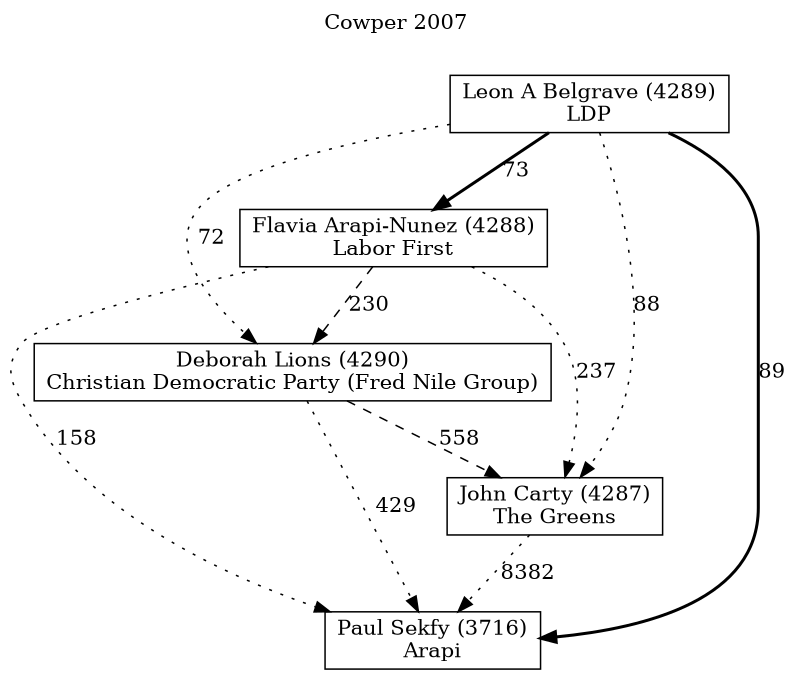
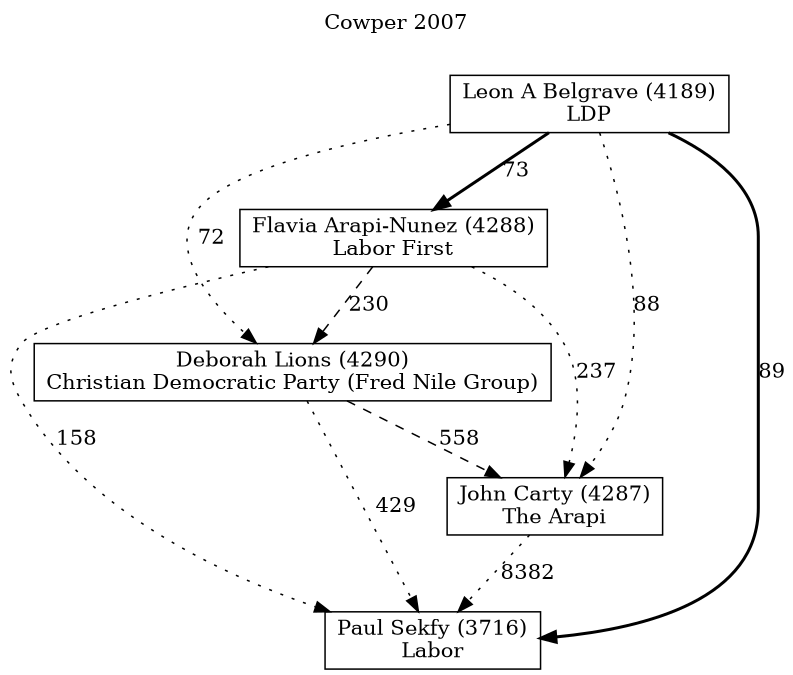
node "Leon A Belgrave (4289) LDP": label "Leon A Belgrave (4289) LDP" -> "Leon A Belgrave (4189) LDP"
node "John Carty (4287) The Greens": label "John Carty (4287) The Greens" -> "John Carty (4287) The Arapi"
node "Paul Sekfy (3716) Arapi": label "Paul Sekfy (3716) Arapi" -> "Paul Sekfy (3716) Labor"
